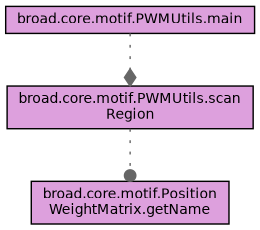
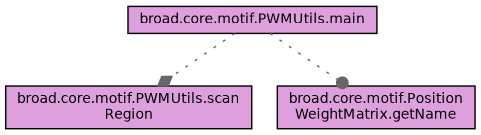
edge "broad.core.motif.PWMUtils.scan Region" -> "broad.core.motif.Position WeightMatrix.getName": now "broad.core.motif.PWMUtils.main" -> "broad.core.motif.Position WeightMatrix.getName"
